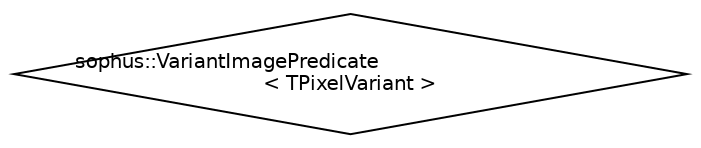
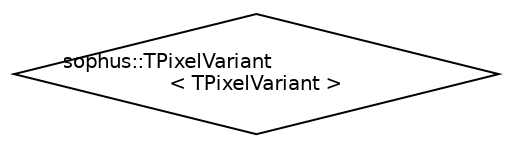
node "sophus::VariantImagePredicate < TPixelVariant >": label "sophus::VariantImagePredicate < TPixelVariant >" -> "sophus::TPixelVariant < TPixelVariant >"
